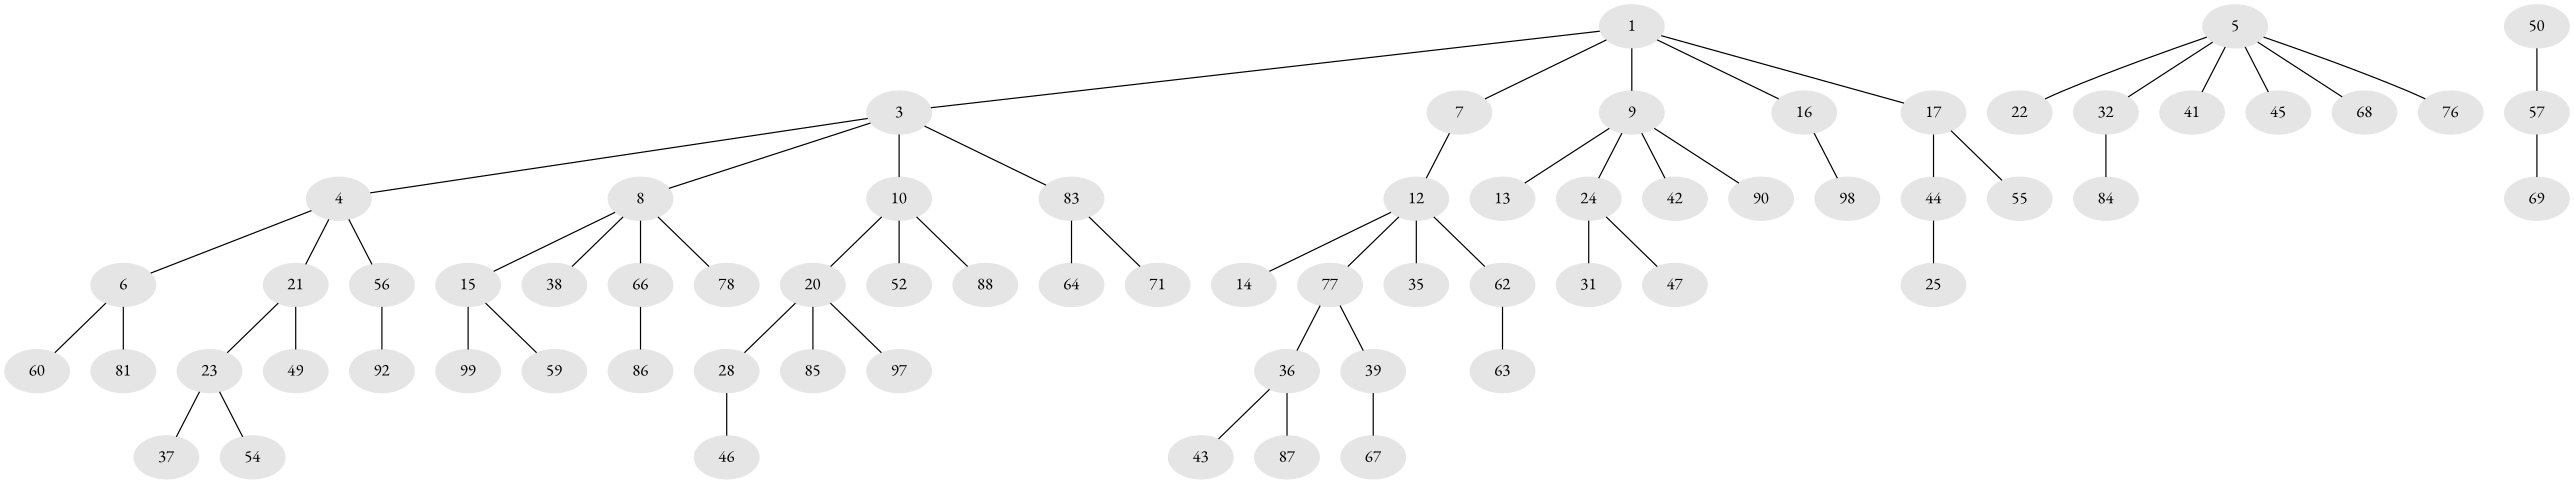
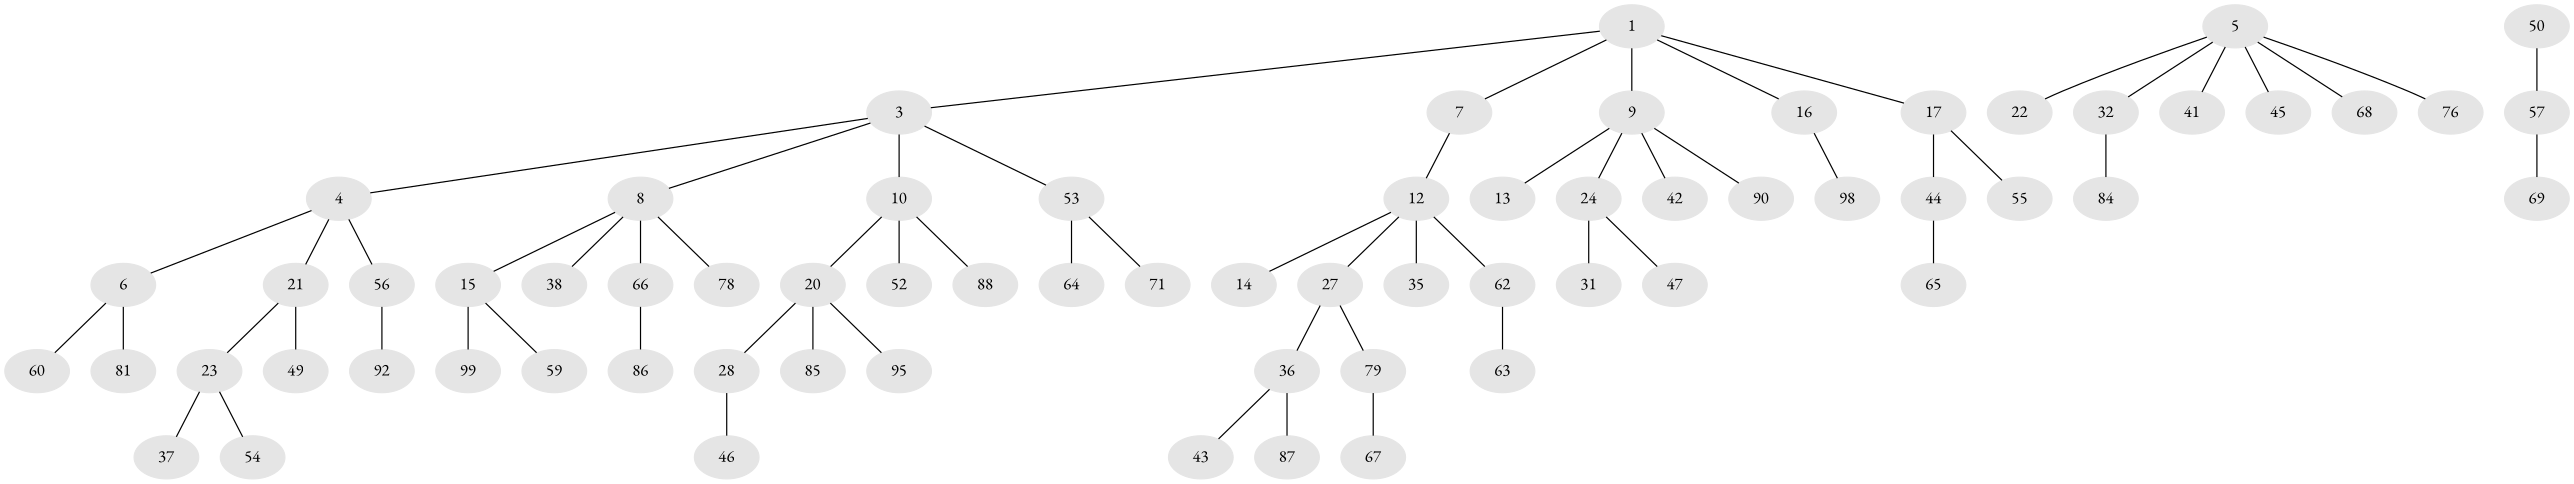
node "83": label "83" -> "53"
node "77": label "77" -> "27"
node "25": label "25" -> "65"
node "97": label "97" -> "95"
node "39": label "39" -> "79"
